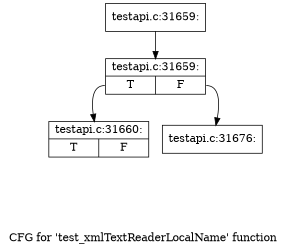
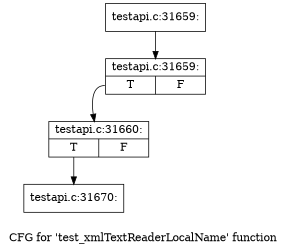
node "testapi.c:31676:": removed
node "testapi.c:31670:": added
